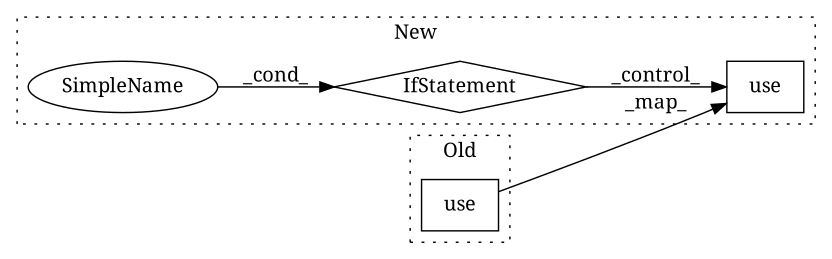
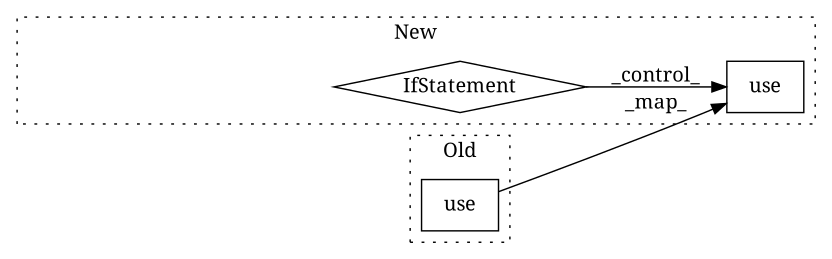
node "SimpleName": removed
